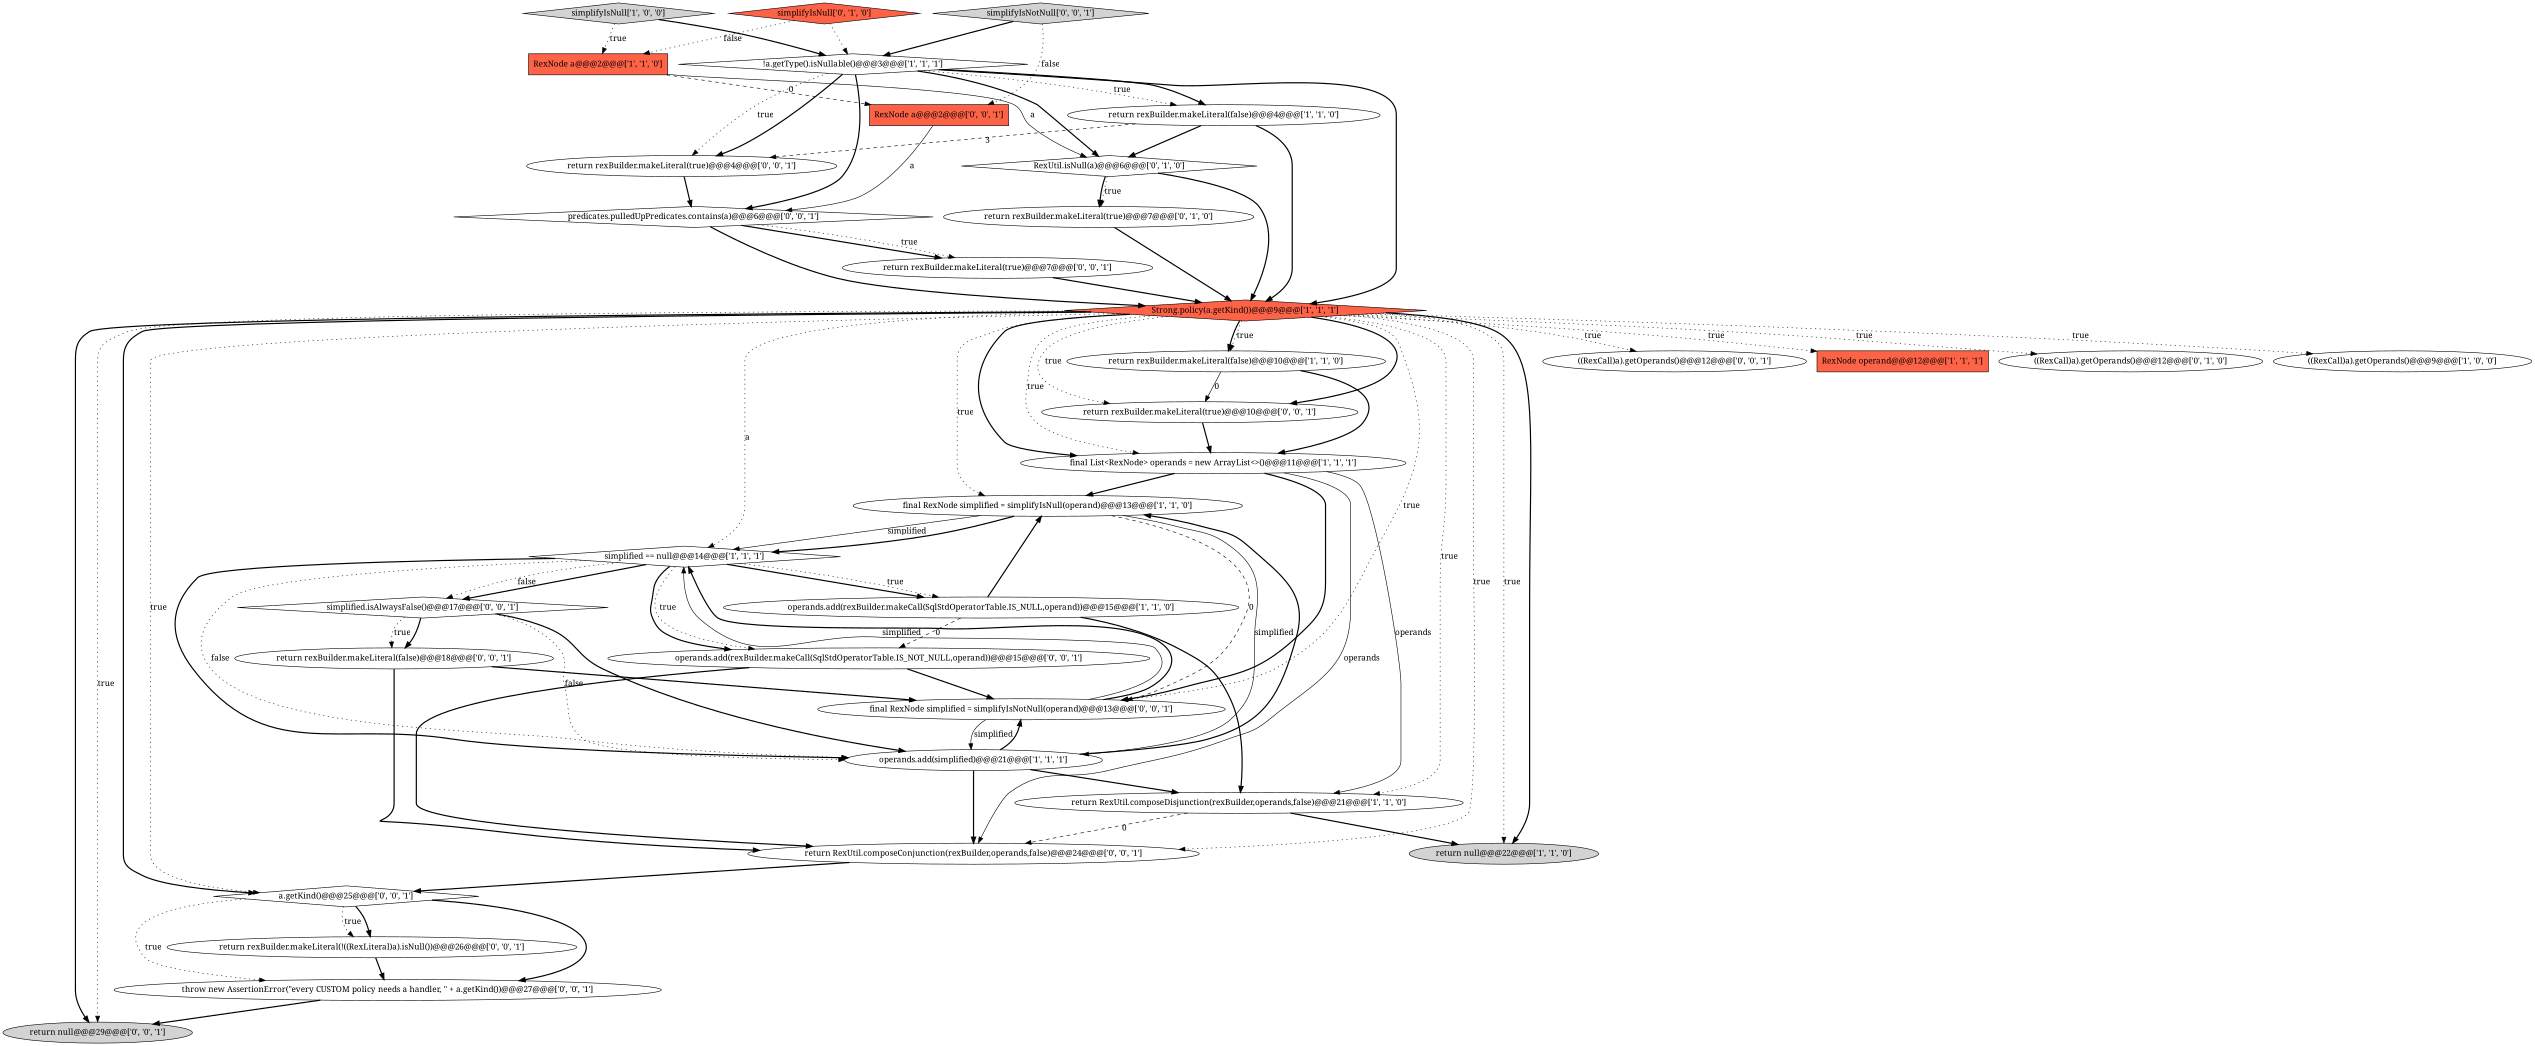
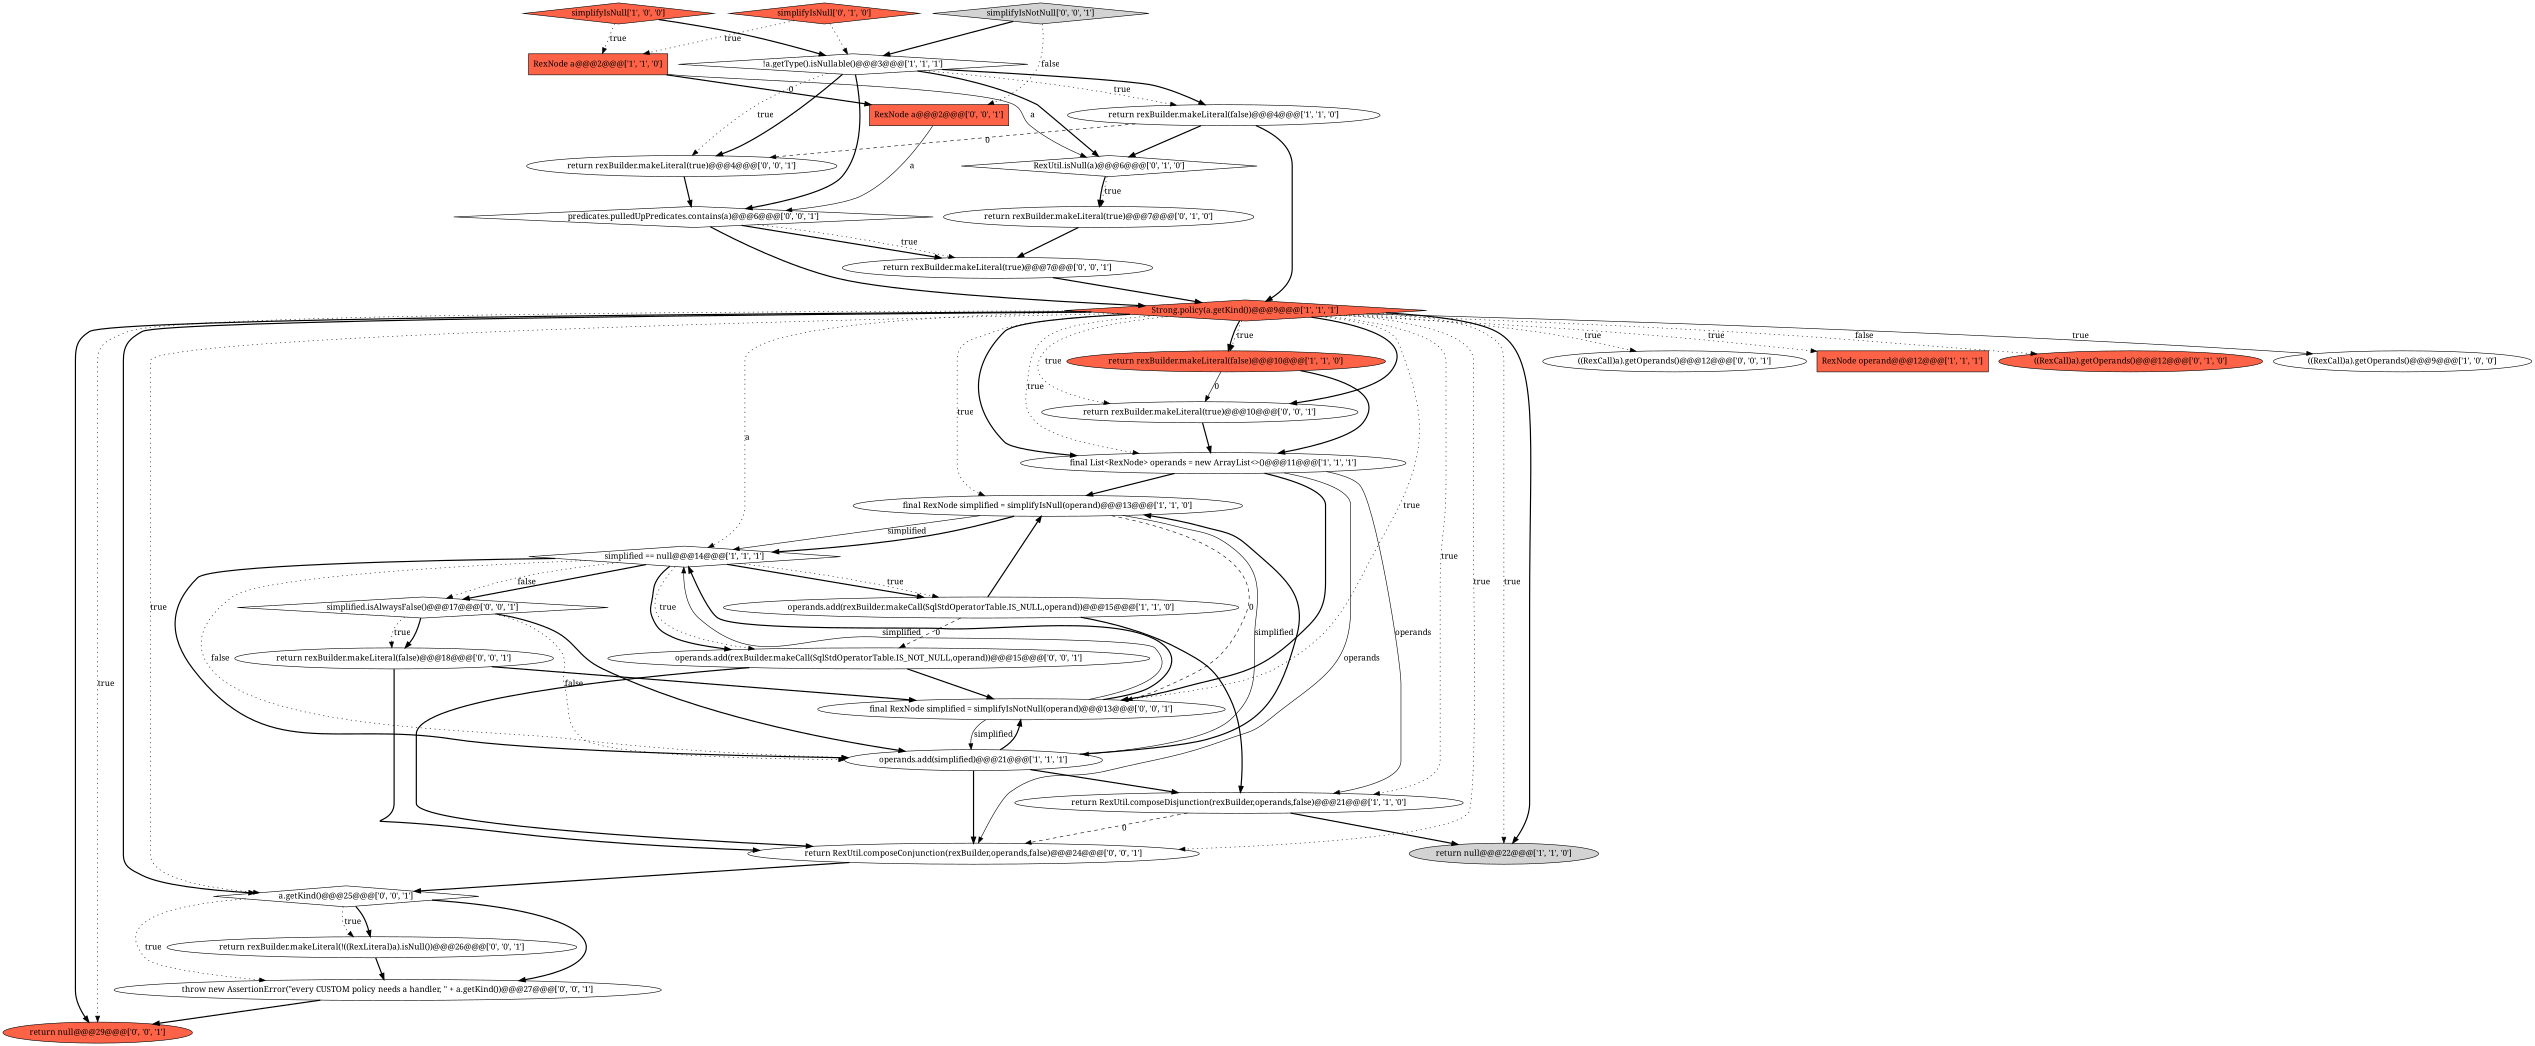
node "simplifyIsNull['1', '0', '0']": fillcolor lightgray -> tomato
edge "simplifyIsNull['0', '1', '0']" -> "RexNode a@@@2@@@['1', '1', '0']": label "false" -> "true"
edge "!a.getType().isNullable()@@@3@@@['1', '1', '1']" -> "Strong.policy(a.getKind())@@@9@@@['1', '1', '1']": removed
edge "RexNode a@@@2@@@['1', '1', '0']" -> "RexNode a@@@2@@@['0', '0', '1']": style dashed -> bold
edge "return rexBuilder.makeLiteral(false)@@@4@@@['1', '1', '0']" -> "return rexBuilder.makeLiteral(true)@@@4@@@['0', '0', '1']": label "3" -> "0"
edge "RexUtil.isNull(a)@@@6@@@['0', '1', '0']" -> "Strong.policy(a.getKind())@@@9@@@['1', '1', '1']": removed
edge "return rexBuilder.makeLiteral(true)@@@7@@@['0', '1', '0']" -> "Strong.policy(a.getKind())@@@9@@@['1', '1', '1']": now "return rexBuilder.makeLiteral(true)@@@7@@@['0', '1', '0']" -> "return rexBuilder.makeLiteral(true)@@@7@@@['0', '0', '1']"
edge "Strong.policy(a.getKind())@@@9@@@['1', '1', '1']" -> "((RexCall)a).getOperands()@@@9@@@['1', '0', '0']": style dotted -> solid
edge "Strong.policy(a.getKind())@@@9@@@['1', '1', '1']" -> "((RexCall)a).getOperands()@@@12@@@['0', '1', '0']": label "true" -> "false"
node "return rexBuilder.makeLiteral(false)@@@10@@@['1', '1', '0']": fillcolor white -> tomato
node "((RexCall)a).getOperands()@@@12@@@['0', '1', '0']": fillcolor white -> tomato
node "return null@@@29@@@['0', '0', '1']": fillcolor lightgray -> tomato
